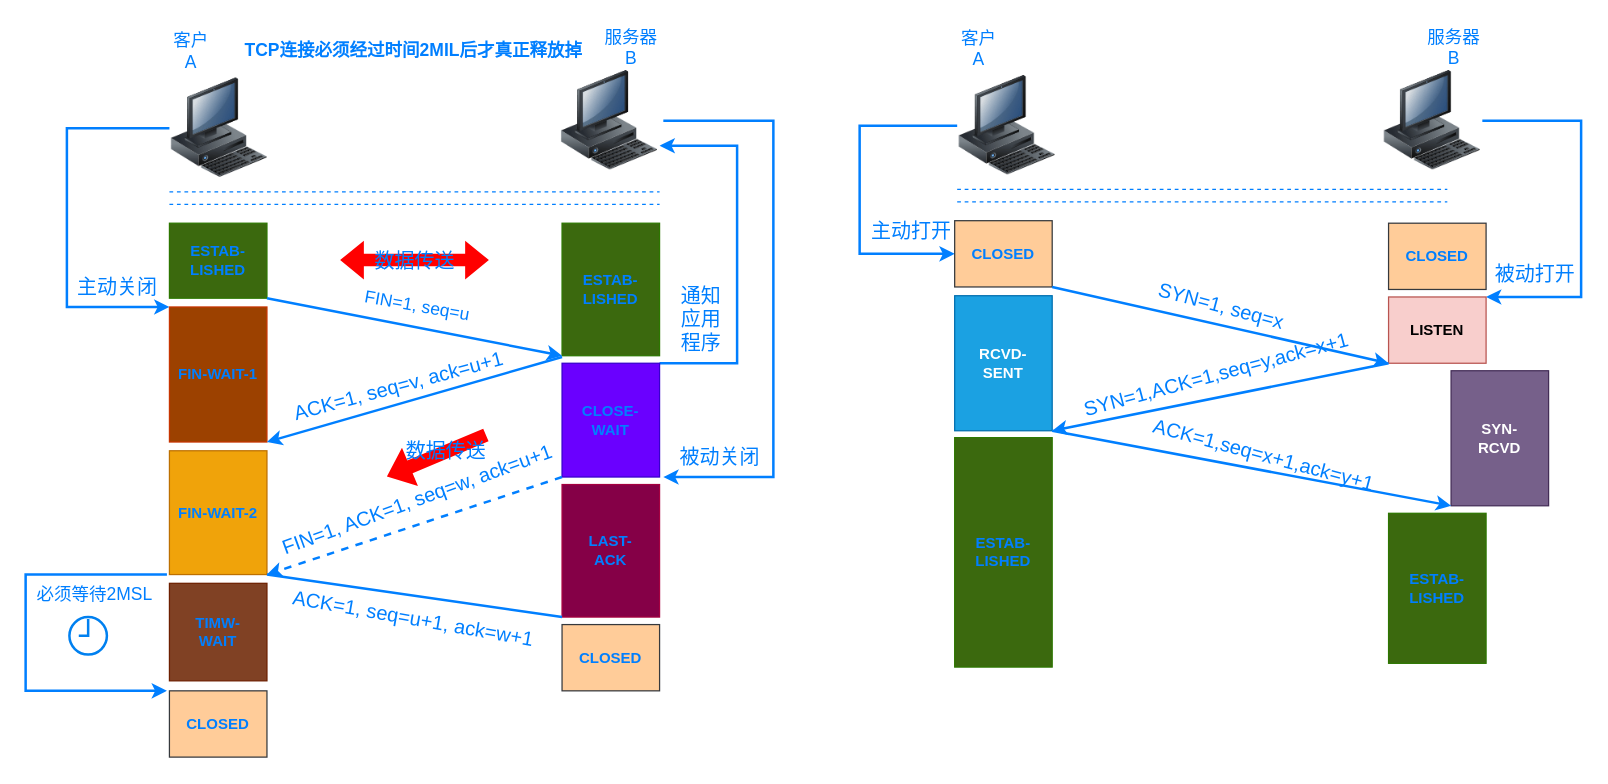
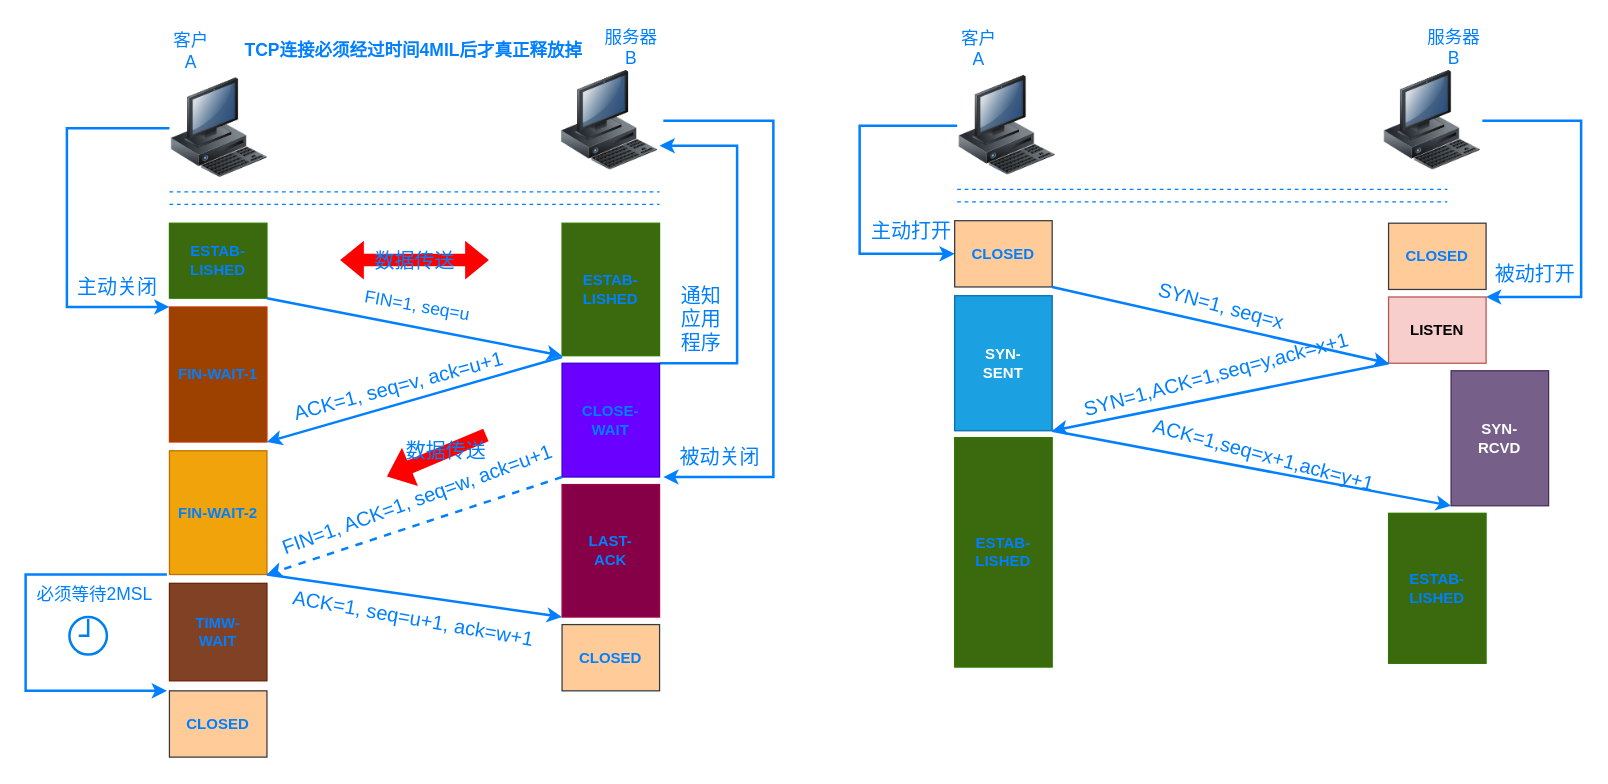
node "TCP连接必须经过时间2MIL后才真正释放掉": label "TCP连接必须经过时间2MIL后才真正释放掉" -> "TCP连接必须经过时间4MIL后才真正释放掉"
node "RCVD- SENT": label "RCVD- SENT" -> "SYN- SENT"
edge "FIN-WAIT-2" -- "LAST- ACK": arrowhead none -> classic
